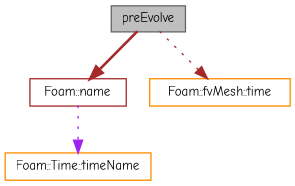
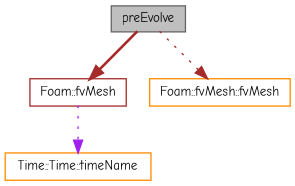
node "Foam::name": label "Foam::name" -> "Foam::fvMesh"
node "Foam::fvMesh::time": label "Foam::fvMesh::time" -> "Foam::fvMesh::fvMesh"
node "Foam::Time::timeName": label "Foam::Time::timeName" -> "Time::Time::timeName"
